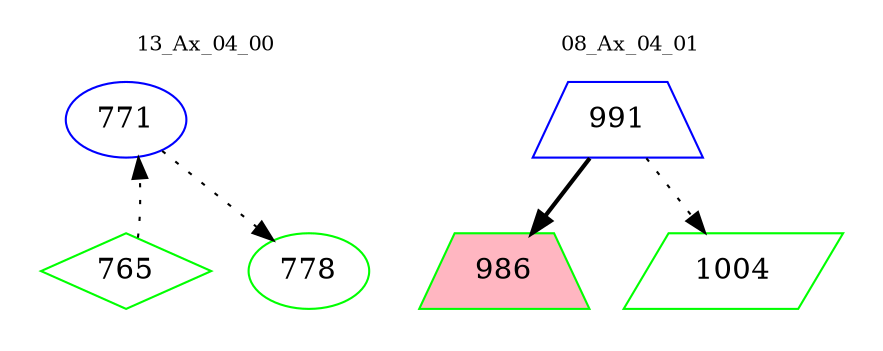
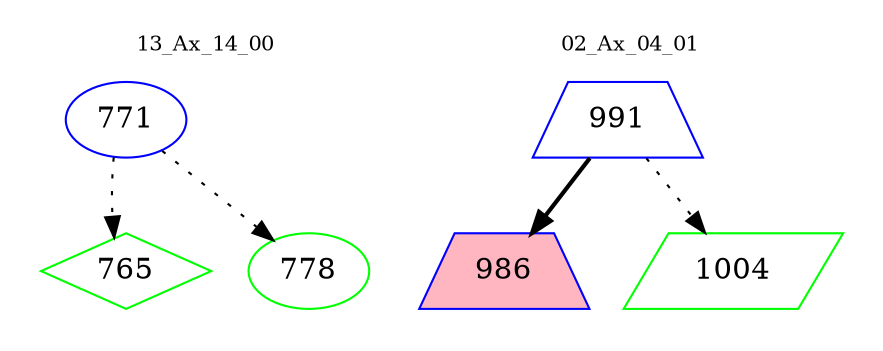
cluster "13_Ax_04_00": label "13_Ax_04_00" -> "13_Ax_14_00"
cluster "08_Ax_04_01": label "08_Ax_04_01" -> "02_Ax_04_01"
edge "765" -> "771": reversed
node "986": color green -> blue
